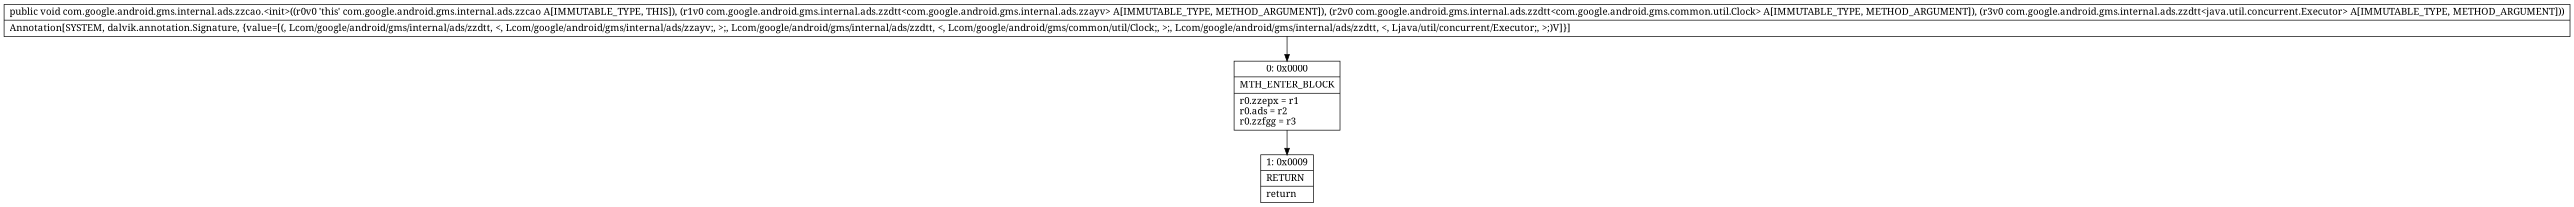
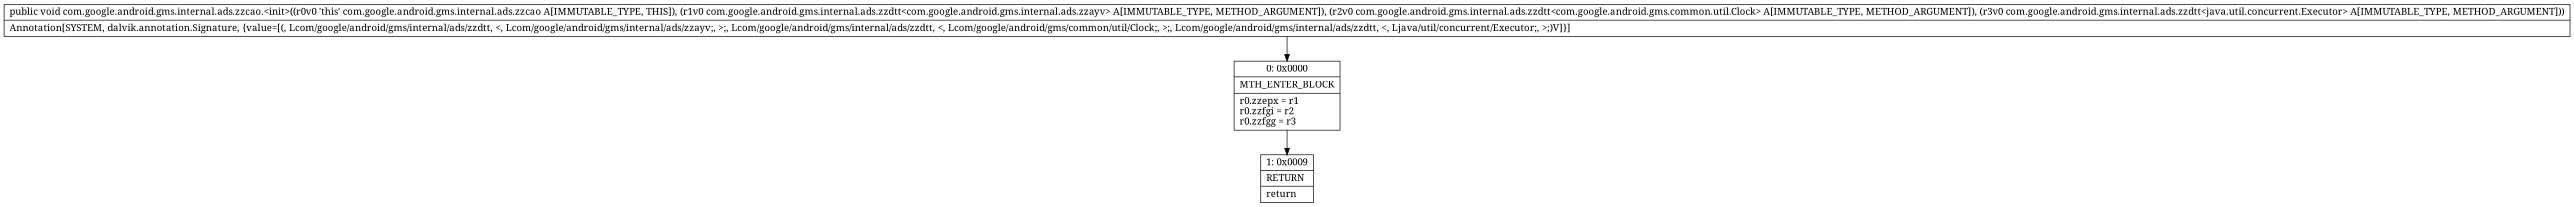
node "0: 0x0000": text "r0.ads = r2" -> "r0.zzfgi = r2"
